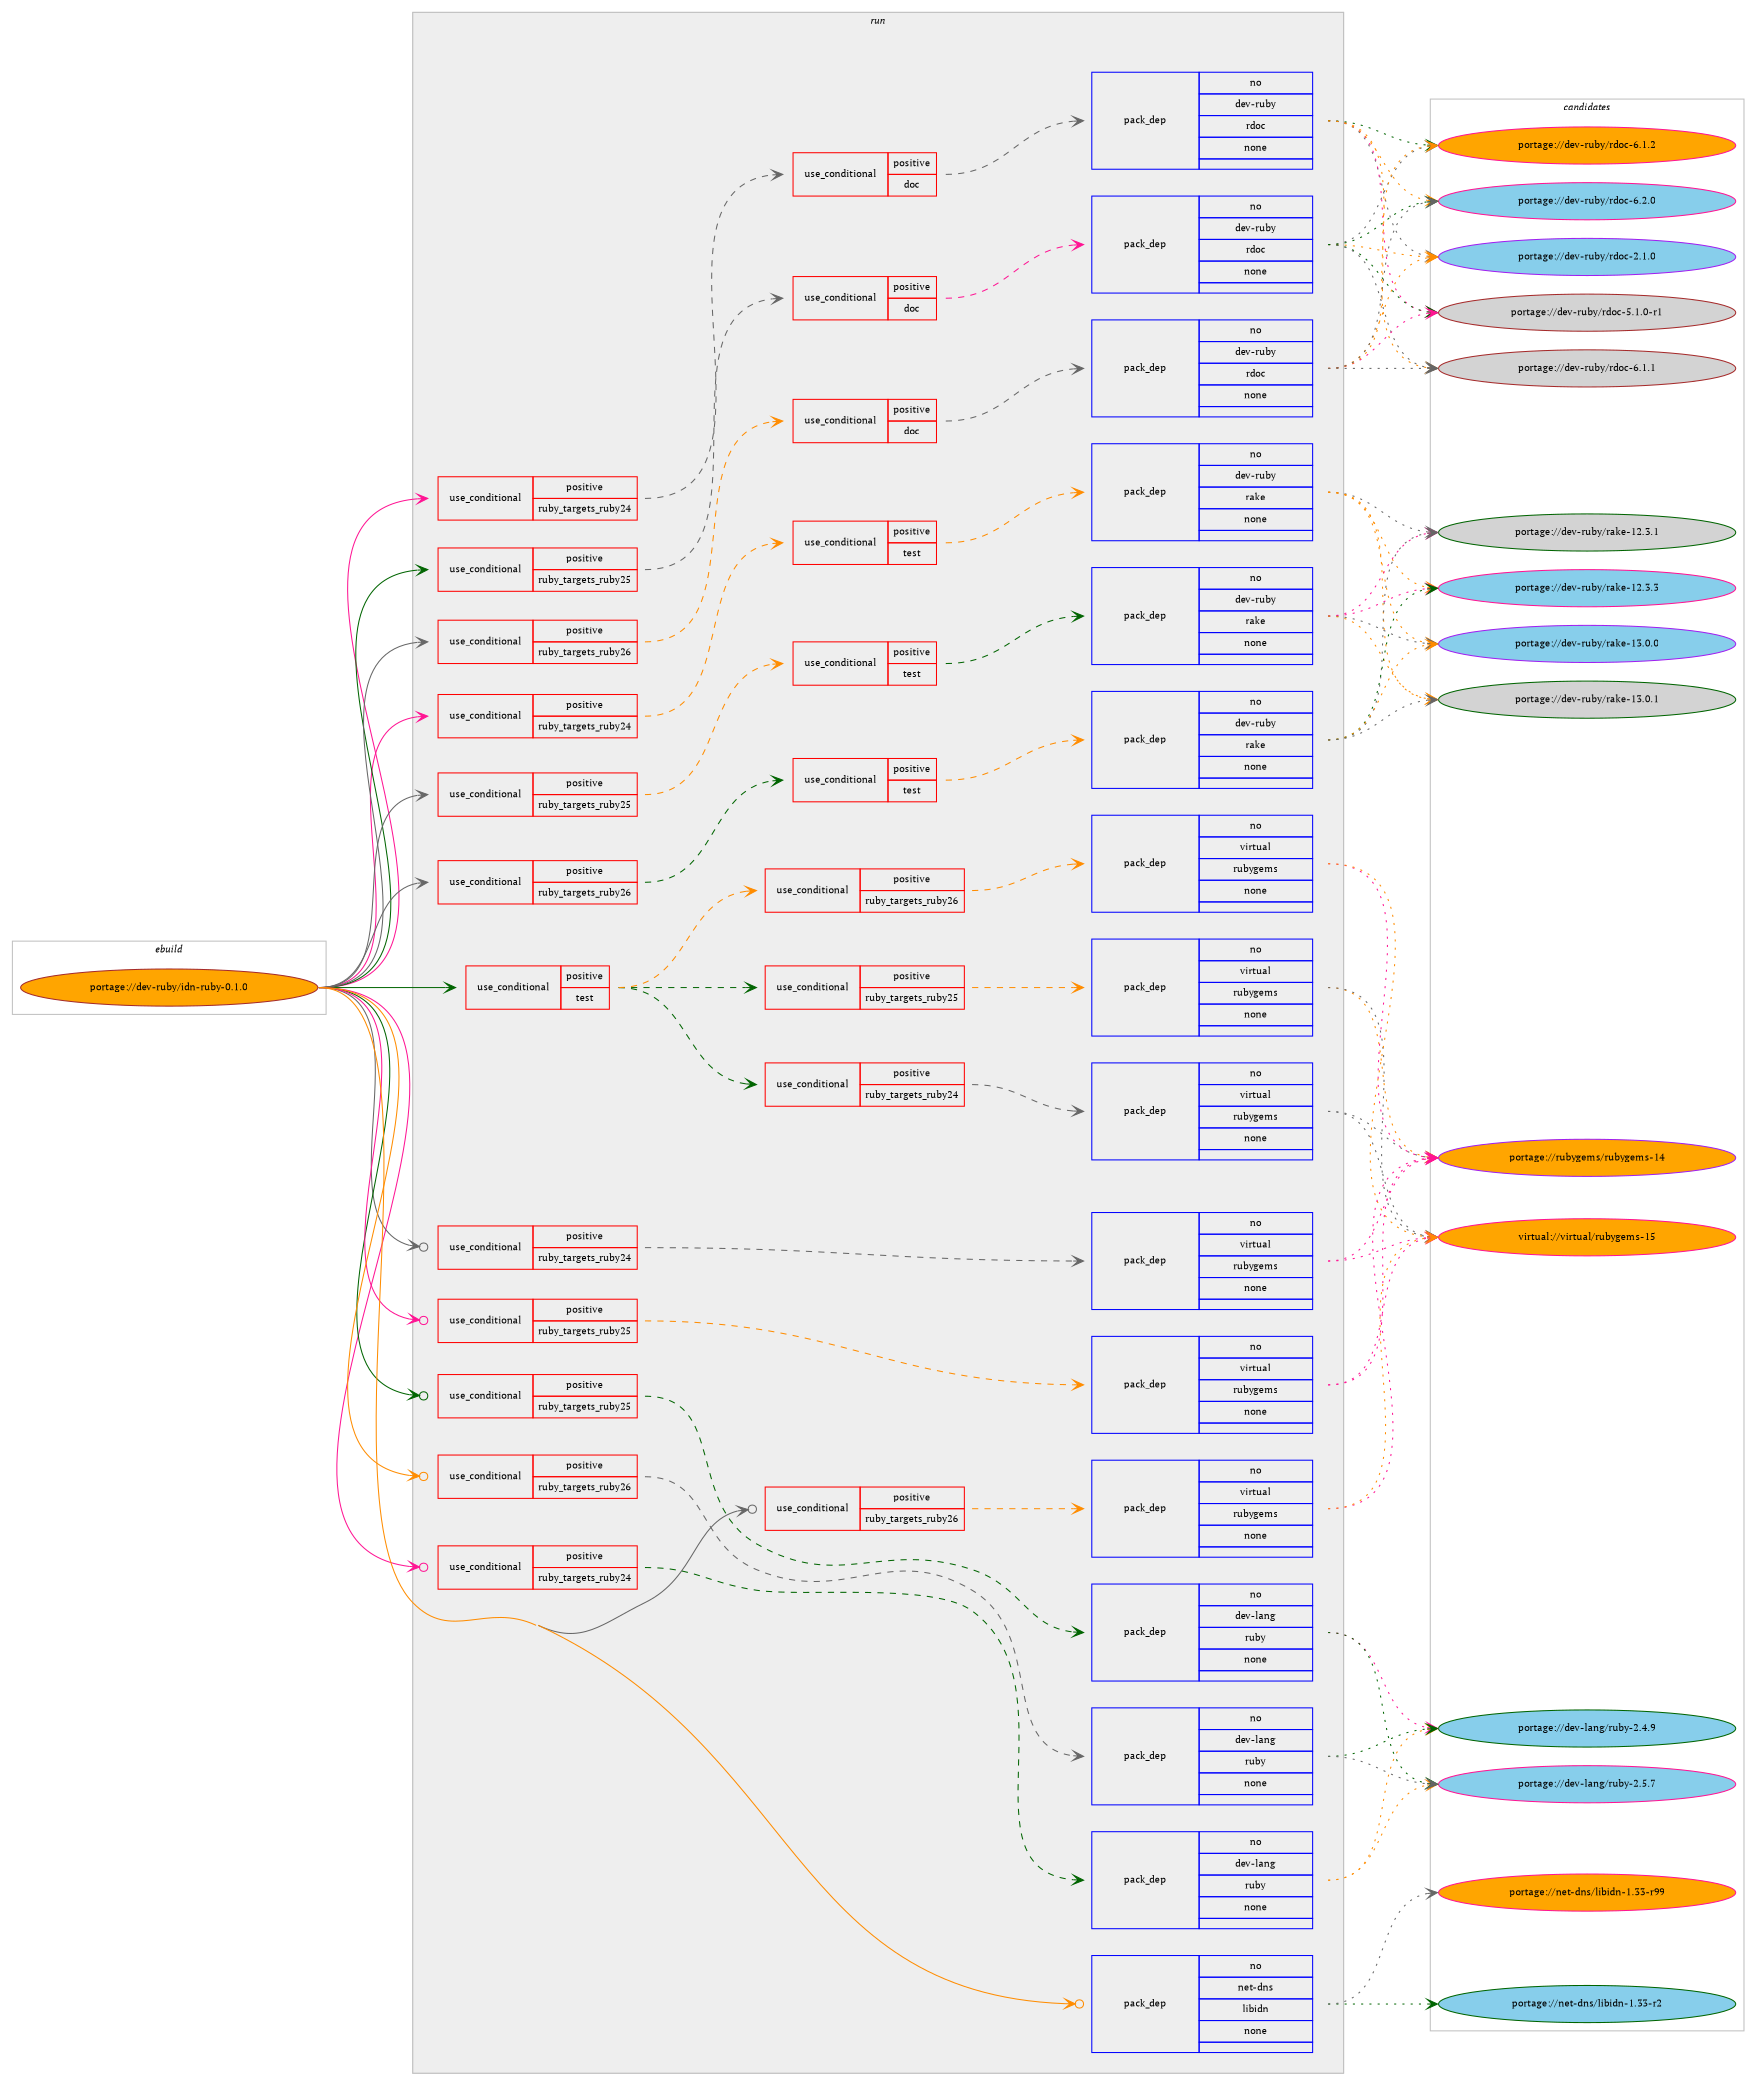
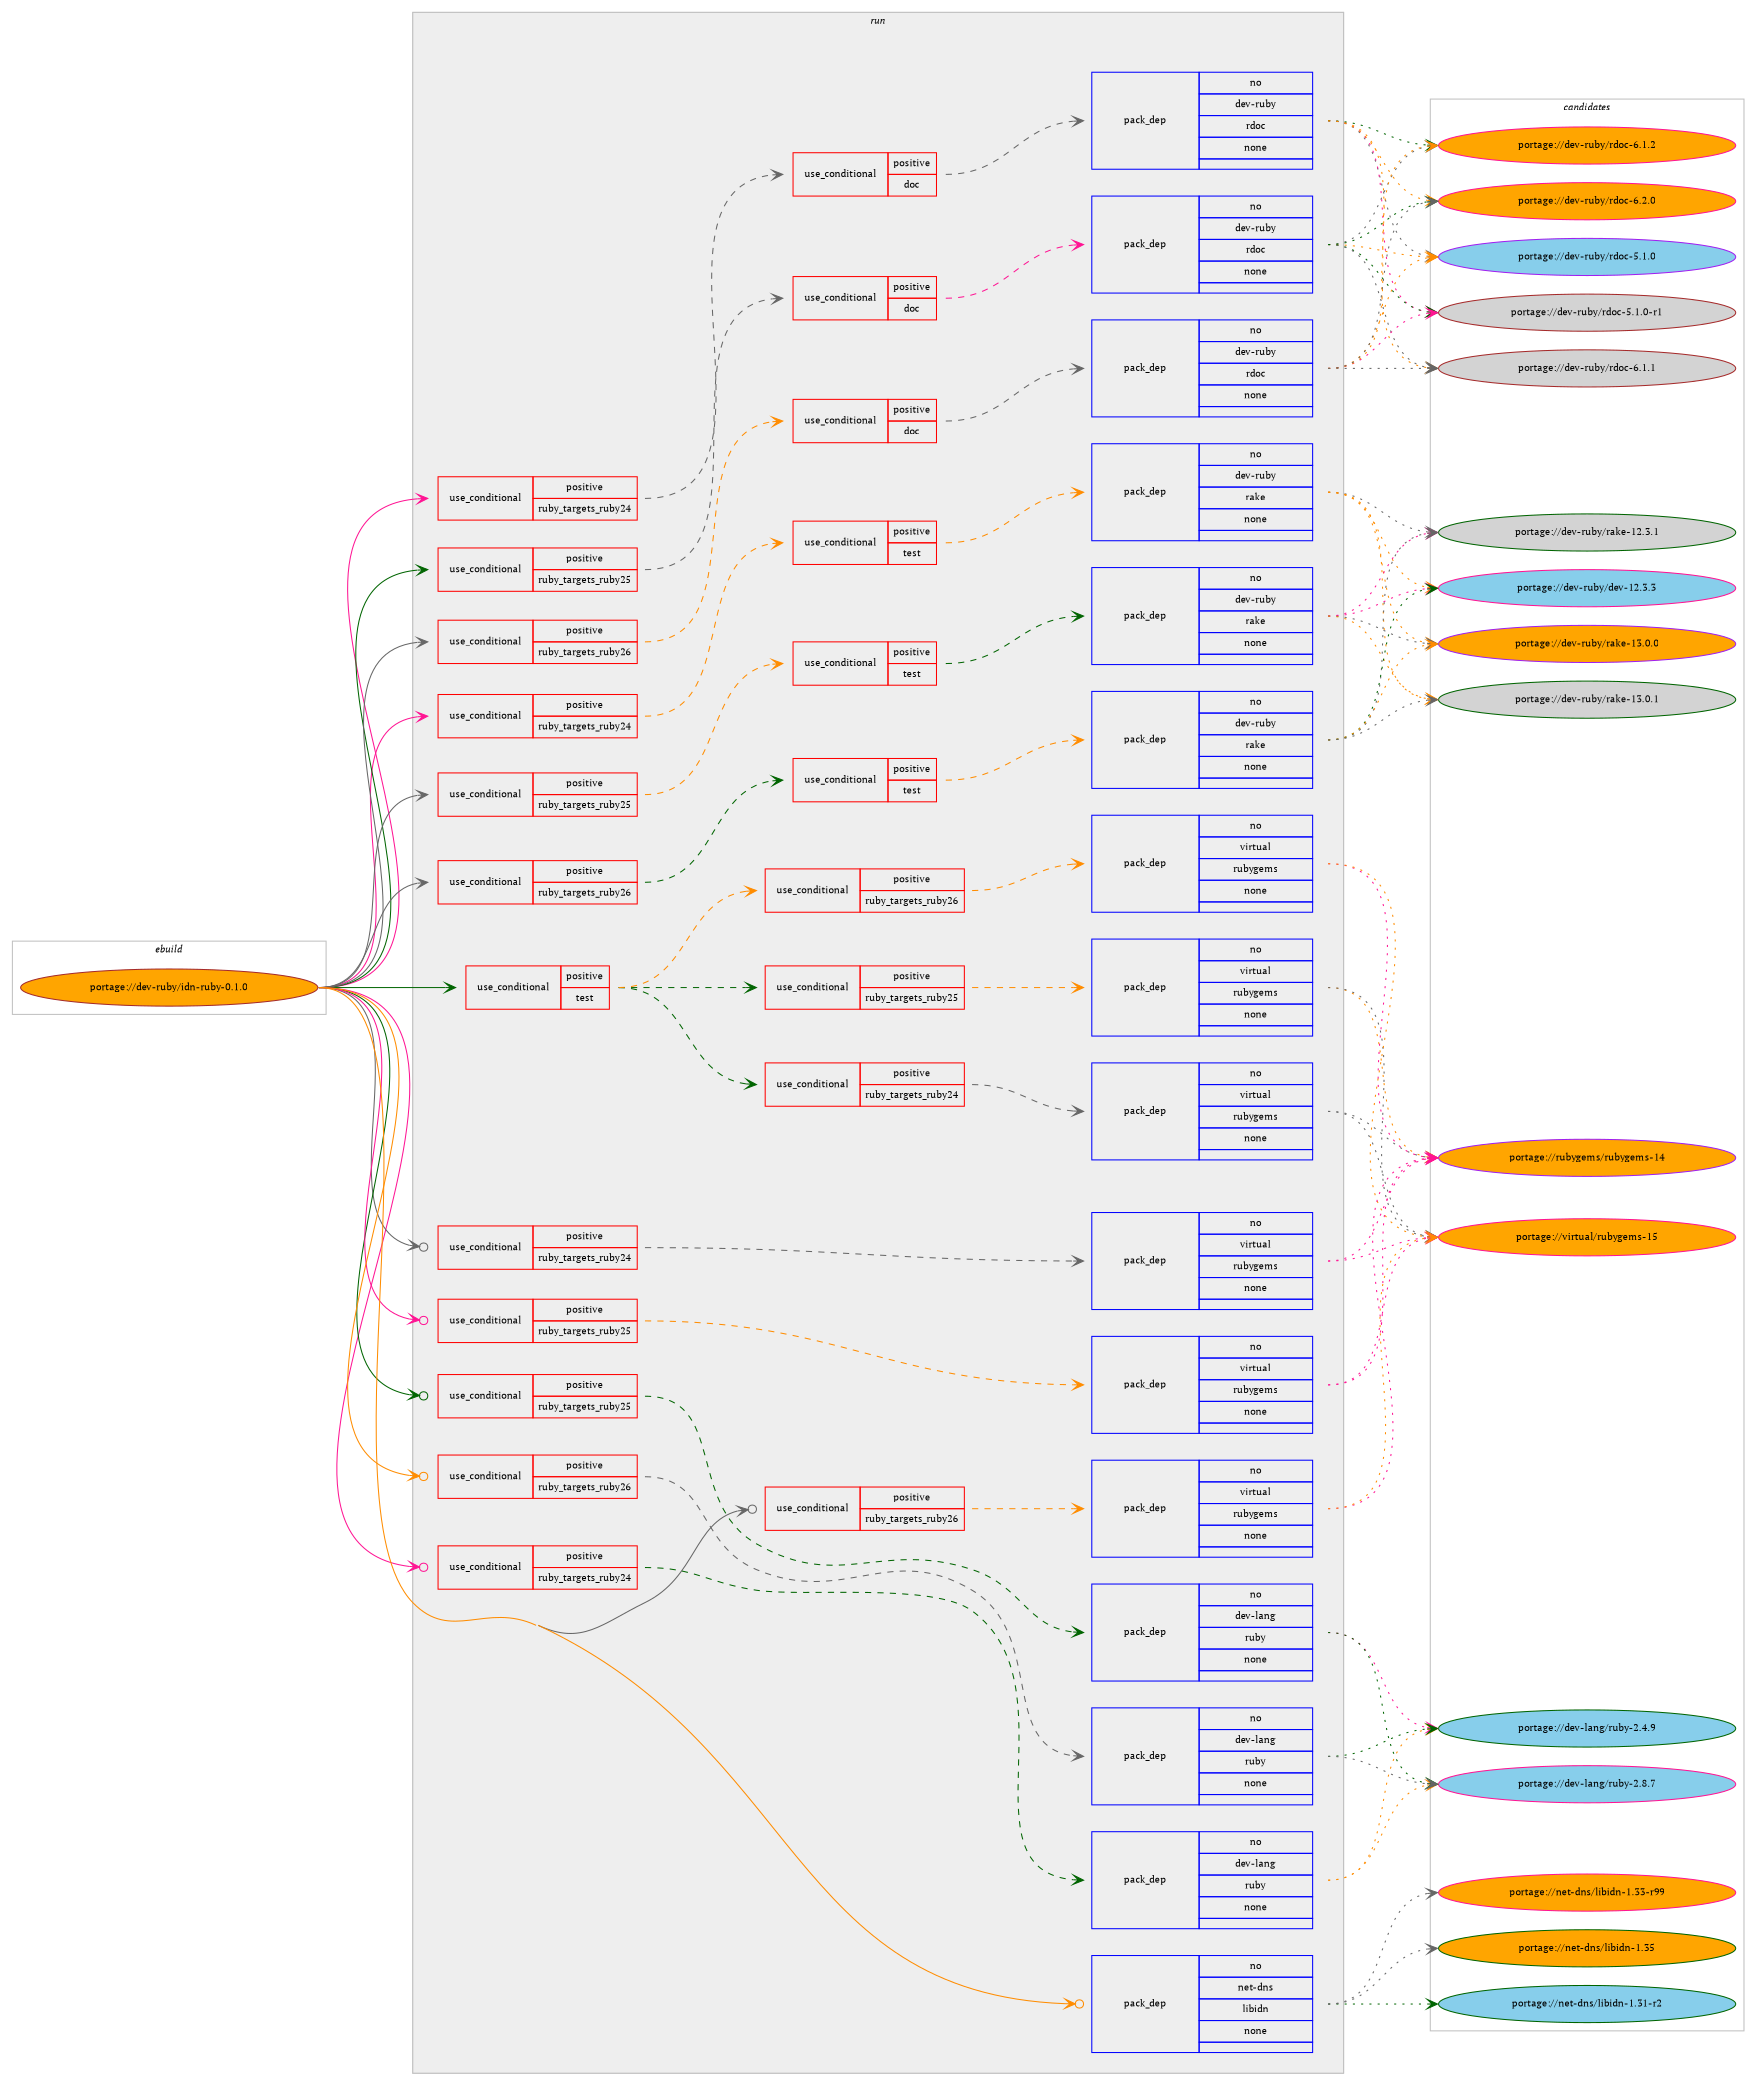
node "portage://dev-ruby/rdoc-6.2.0": fillcolor skyblue -> orange
node "portage://dev-ruby/rdoc-2.1.0": label "portage://dev-ruby/rdoc-2.1.0" -> "portage://dev-ruby/rdoc-5.1.0"
node "portage://dev-ruby/rake-12.3.3": label "portage://dev-ruby/rake-12.3.3" -> "portage://dev-ruby/dev-12.3.3"
node "portage://dev-ruby/rake-13.0.0": fillcolor skyblue -> orange
node "virtual://virtual/rubygems-15": label "virtual://virtual/rubygems-15" -> "portage://virtual/rubygems-15"
node "portage://dev-lang/ruby-2.5.7": label "portage://dev-lang/ruby-2.5.7" -> "portage://dev-lang/ruby-2.8.7"
node "portage://net-dns/libidn-1.35": added
node "portage://net-dns/libidn-1.33-r2": label "portage://net-dns/libidn-1.33-r2" -> "portage://net-dns/libidn-1.31-r2"
